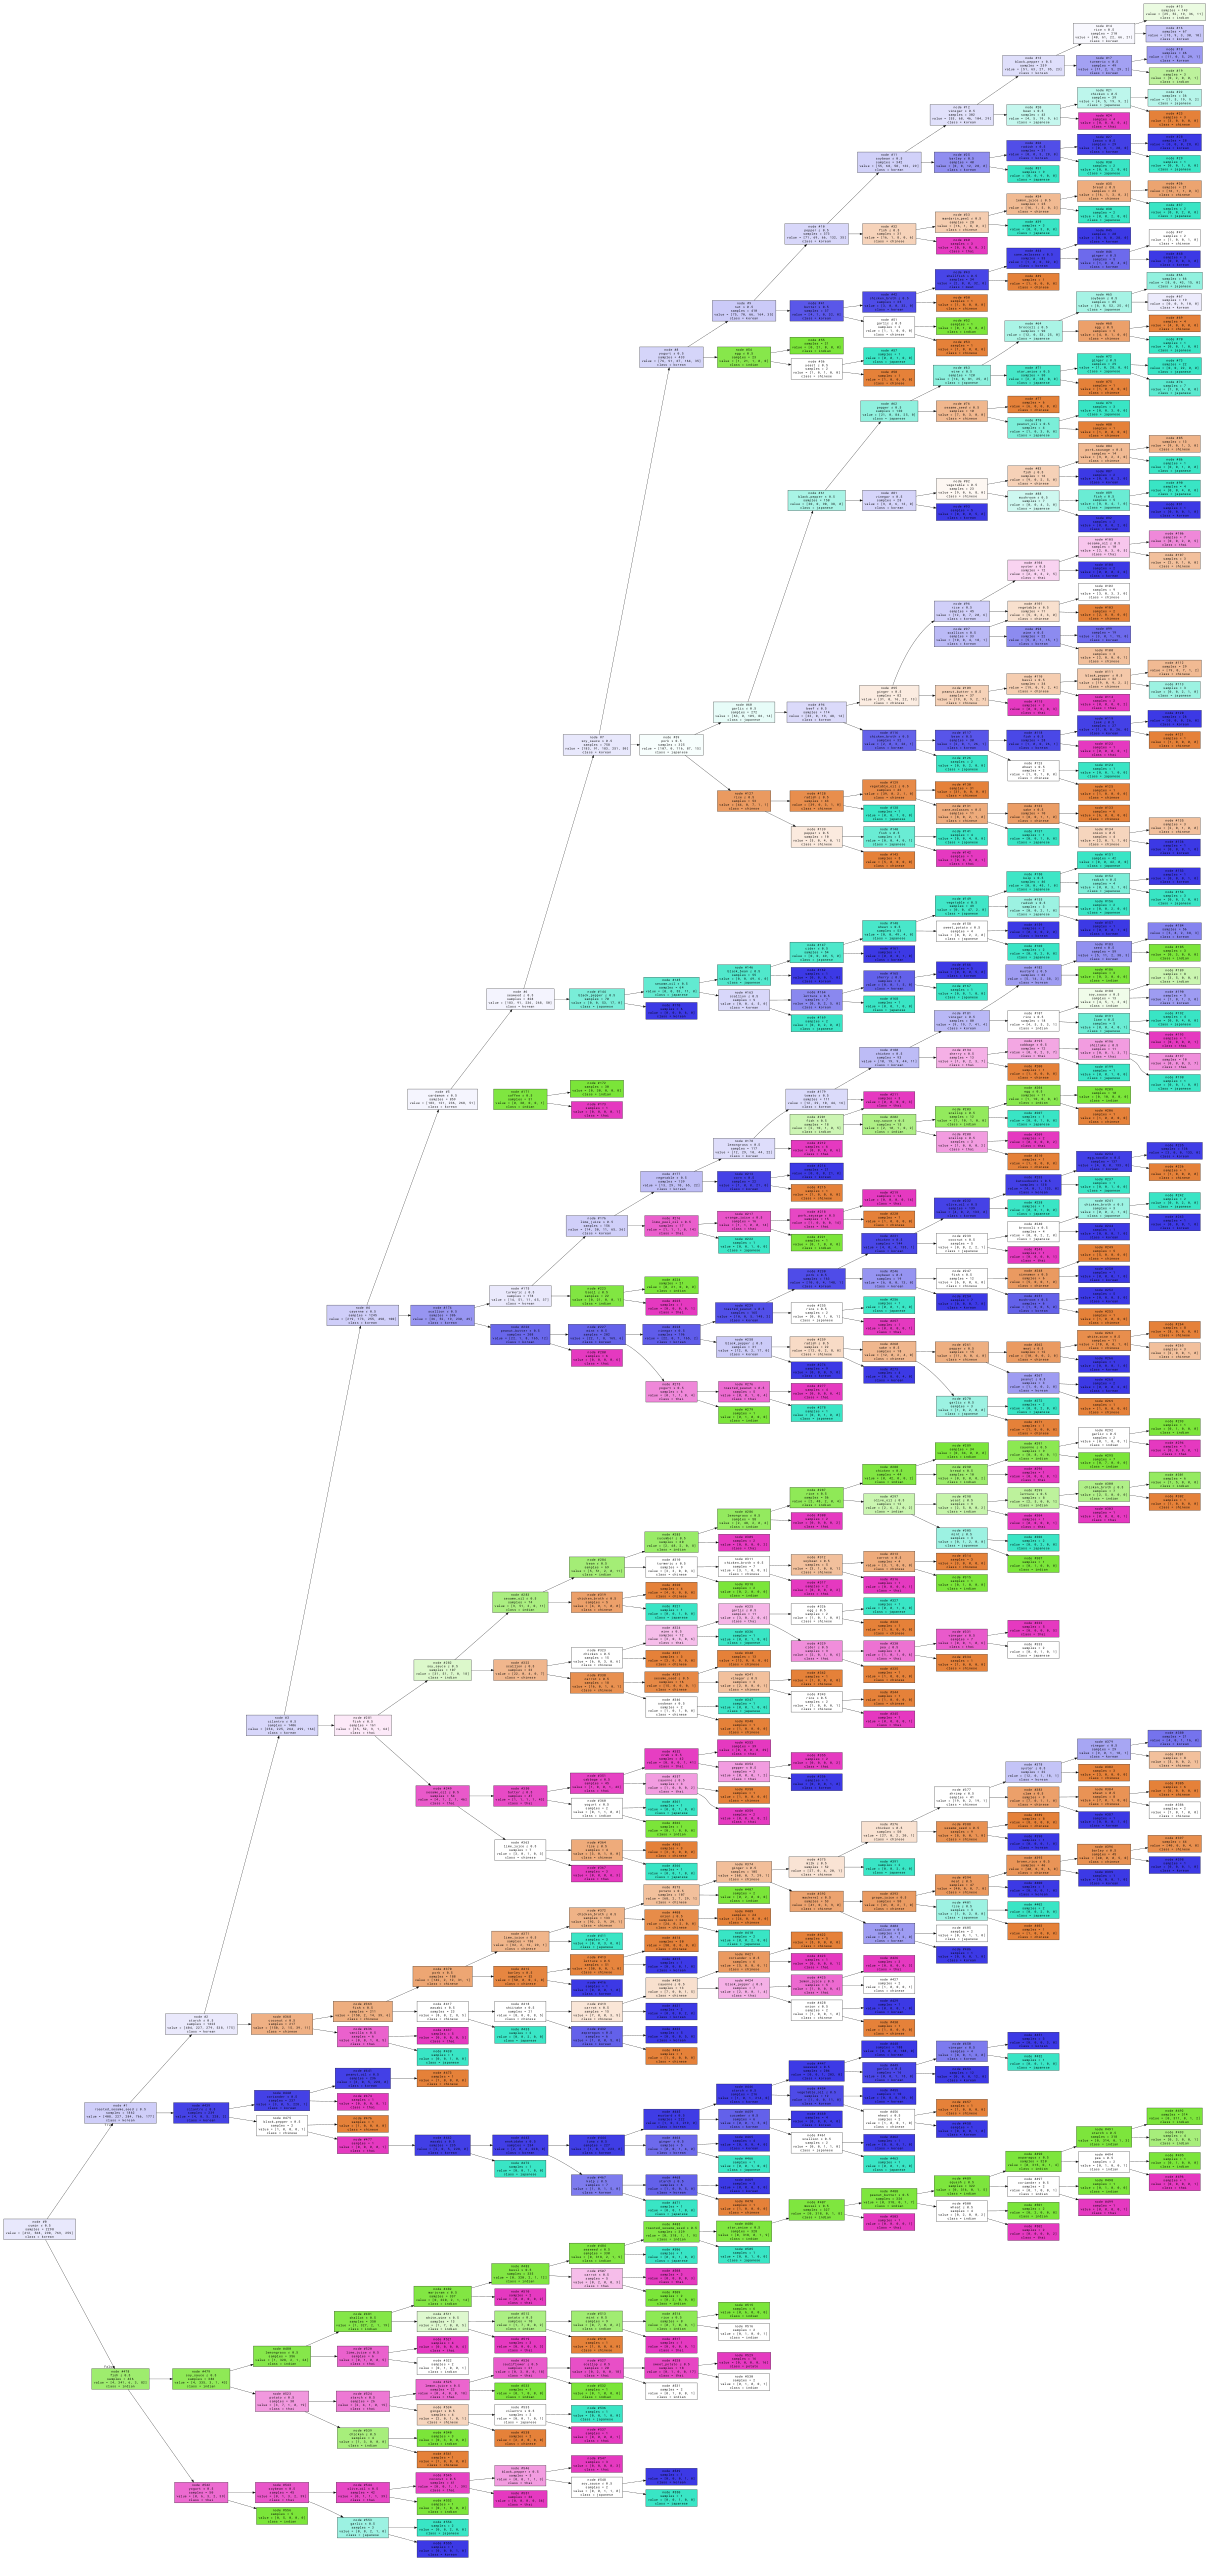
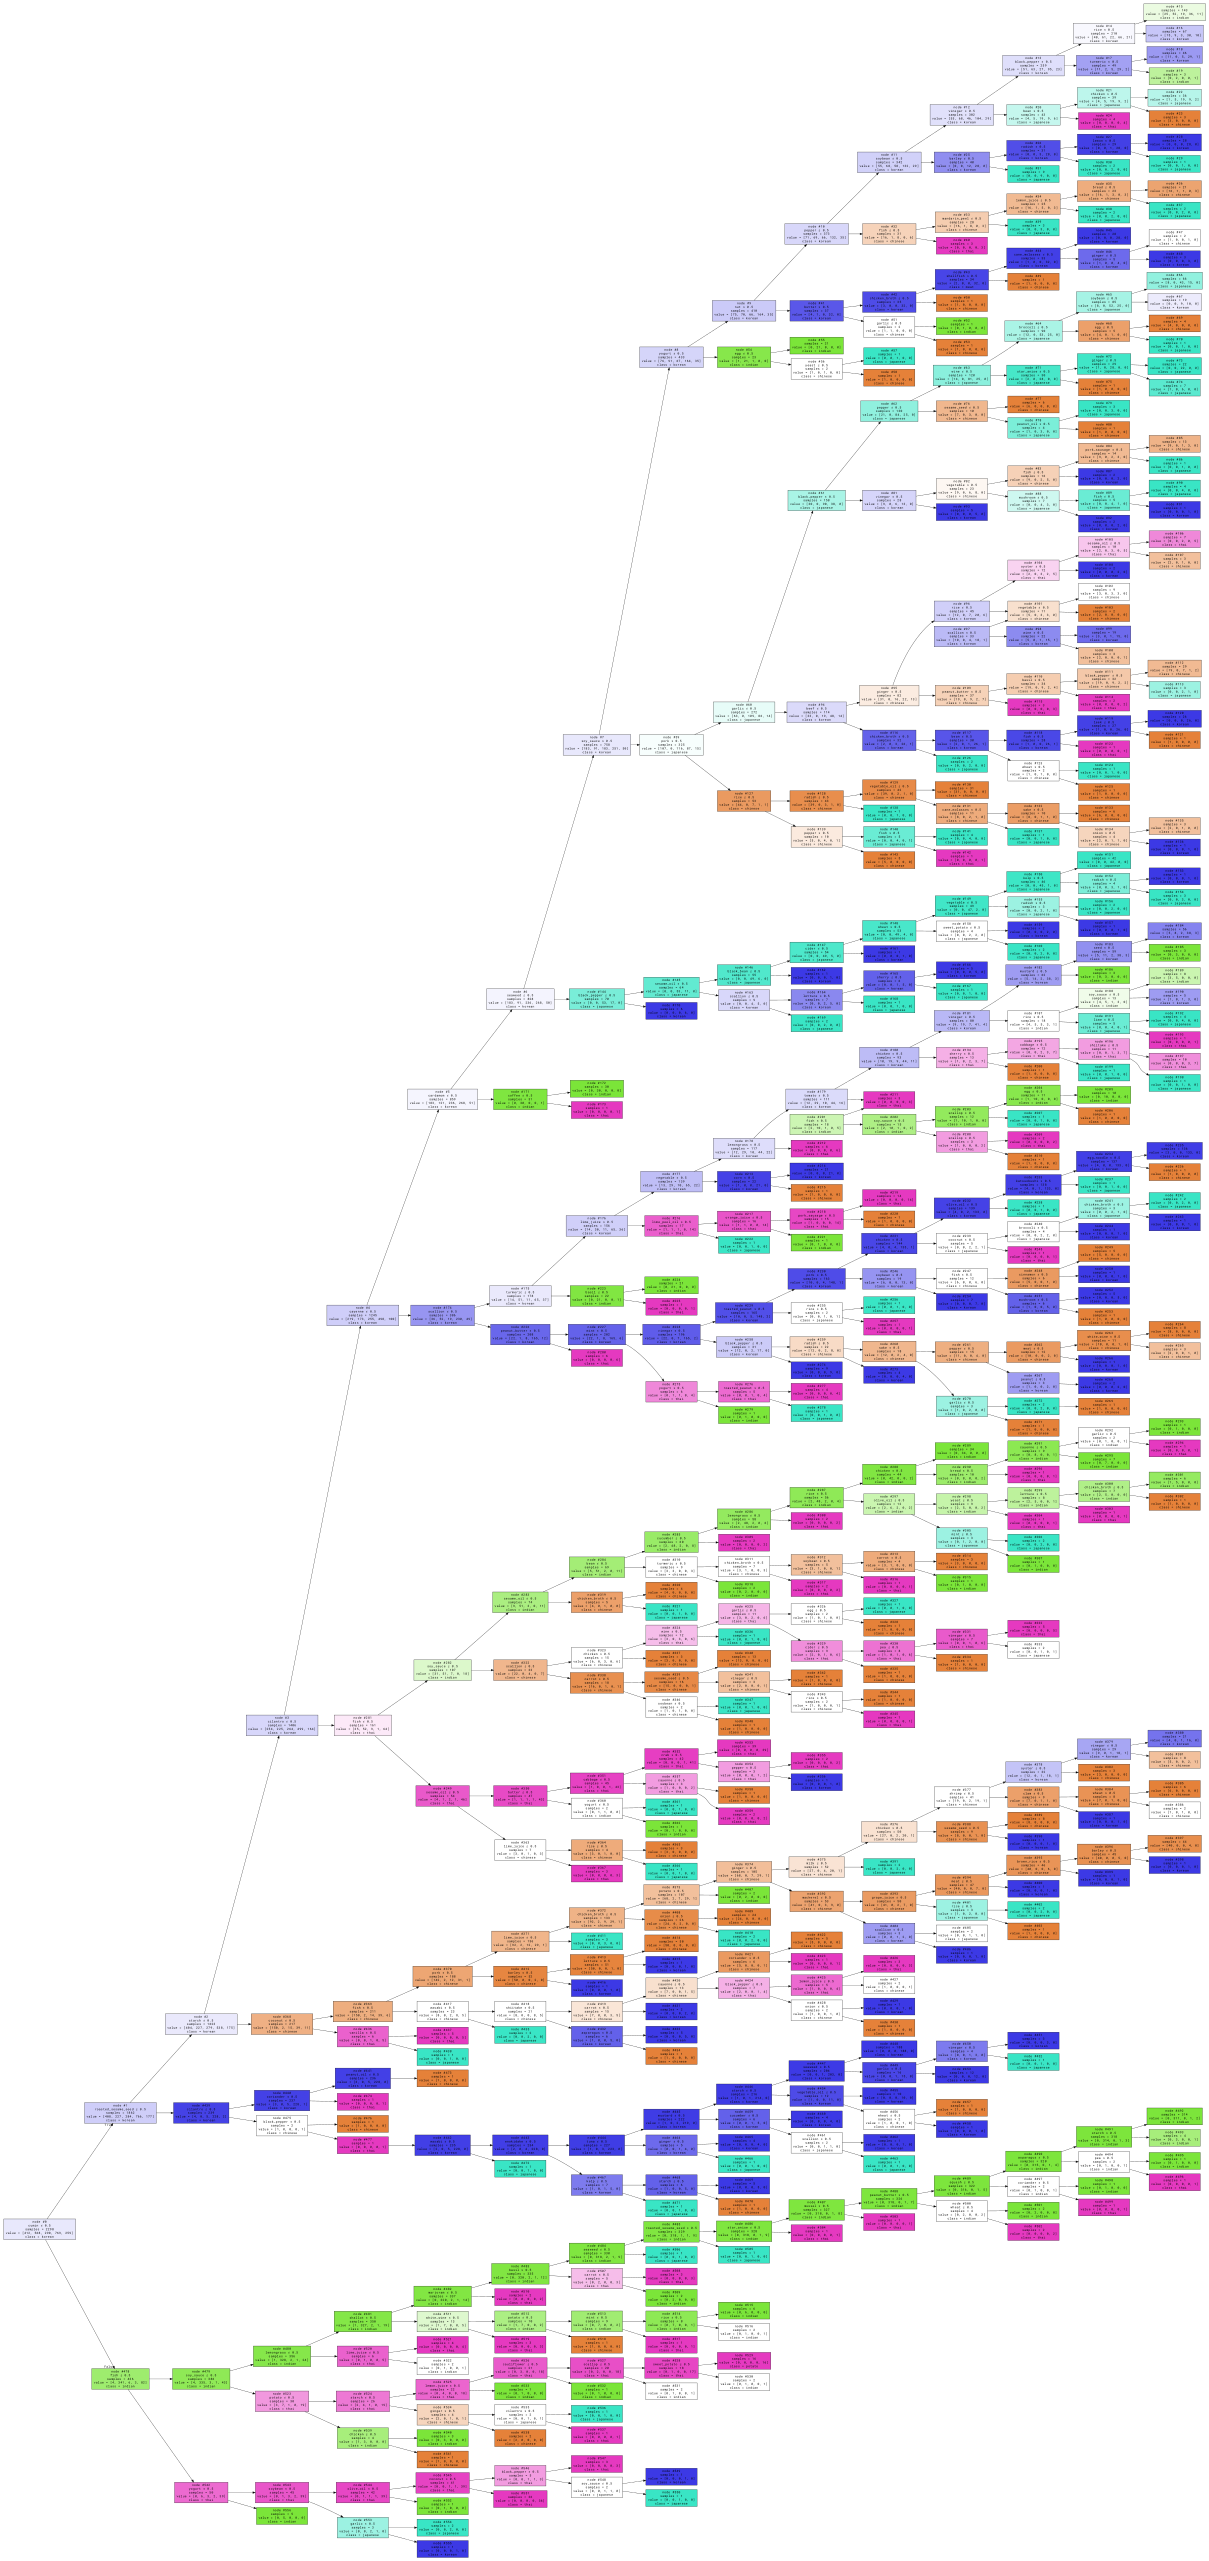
edge "node #5" -> "node #171": added
edge "node #267" -> "node #269": now "node #272" -> "node #269"
node "node #504": added
